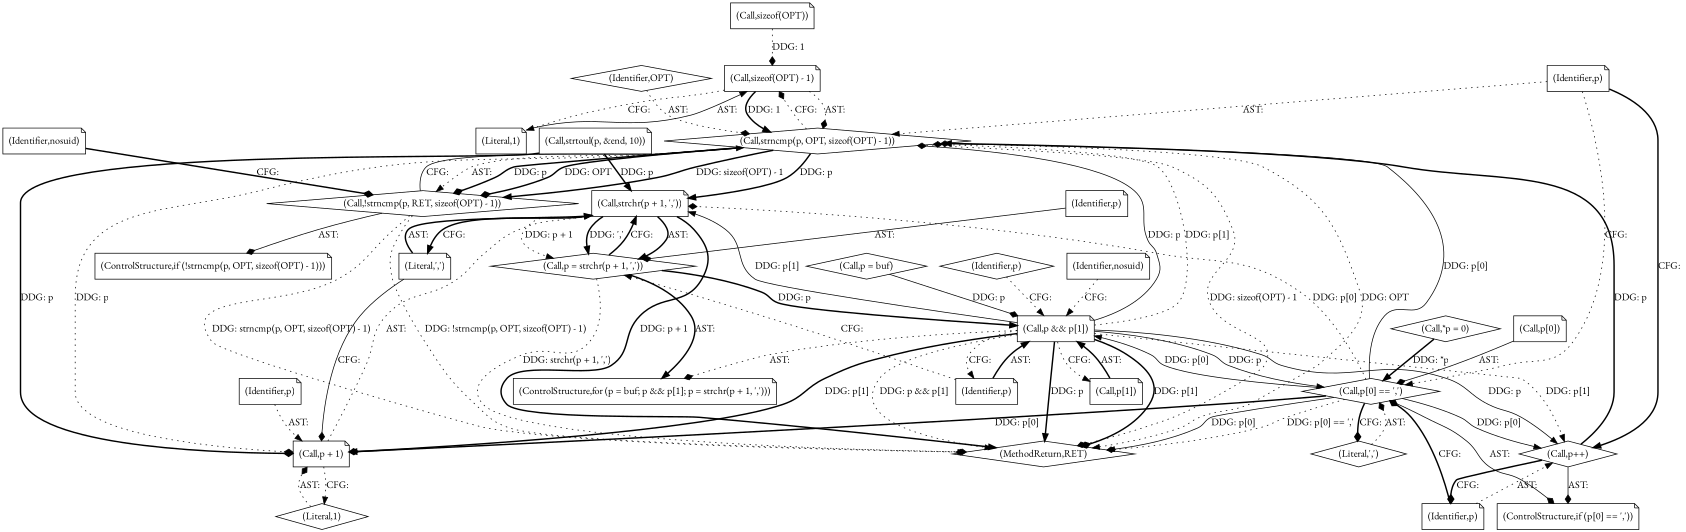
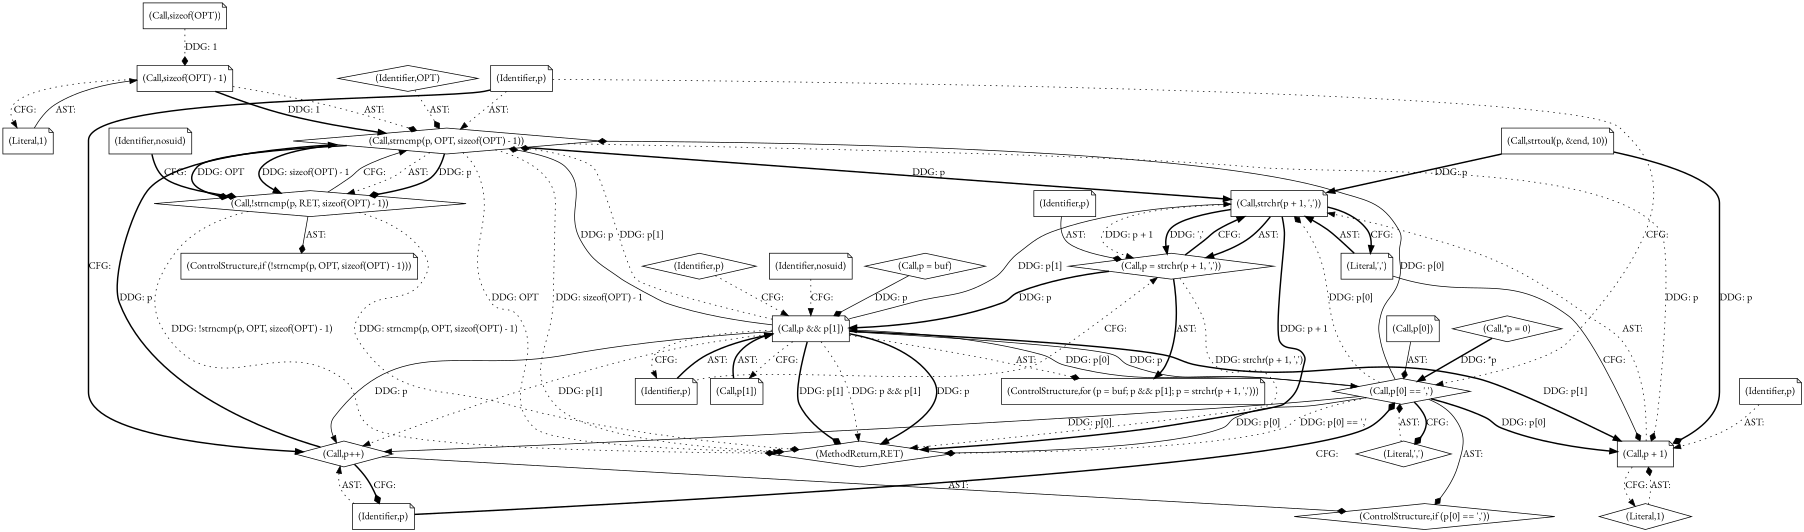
edge "(Call,strncmp(p, OPT, sizeof(OPT) - 1))" -> "(Call,sizeof(OPT) - 1)": removed, label "CFG:"
edge "(Call,p && p[1])" -> "(Call,p + 1)": arrowhead diamond -> normal
node "(ControlStructure,if (p[0] == ','))": shape note -> diamond
